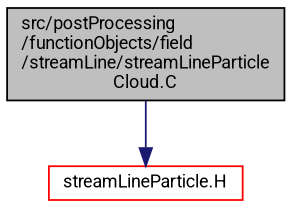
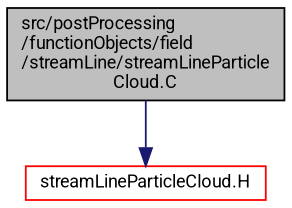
node "streamLineParticle.H": label "streamLineParticle.H" -> "streamLineParticleCloud.H"
